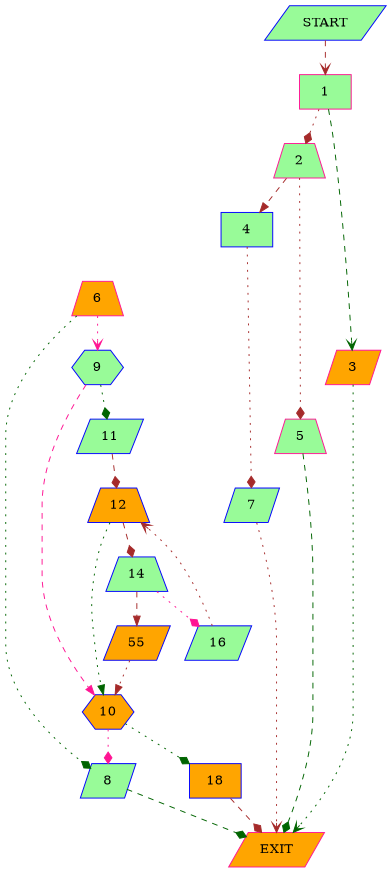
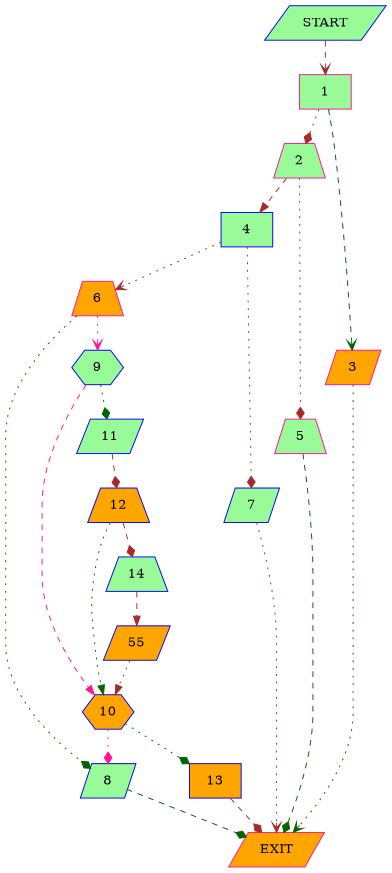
edge "4" -> "6": added
node "16": removed
node "18": label "18" -> "13"
